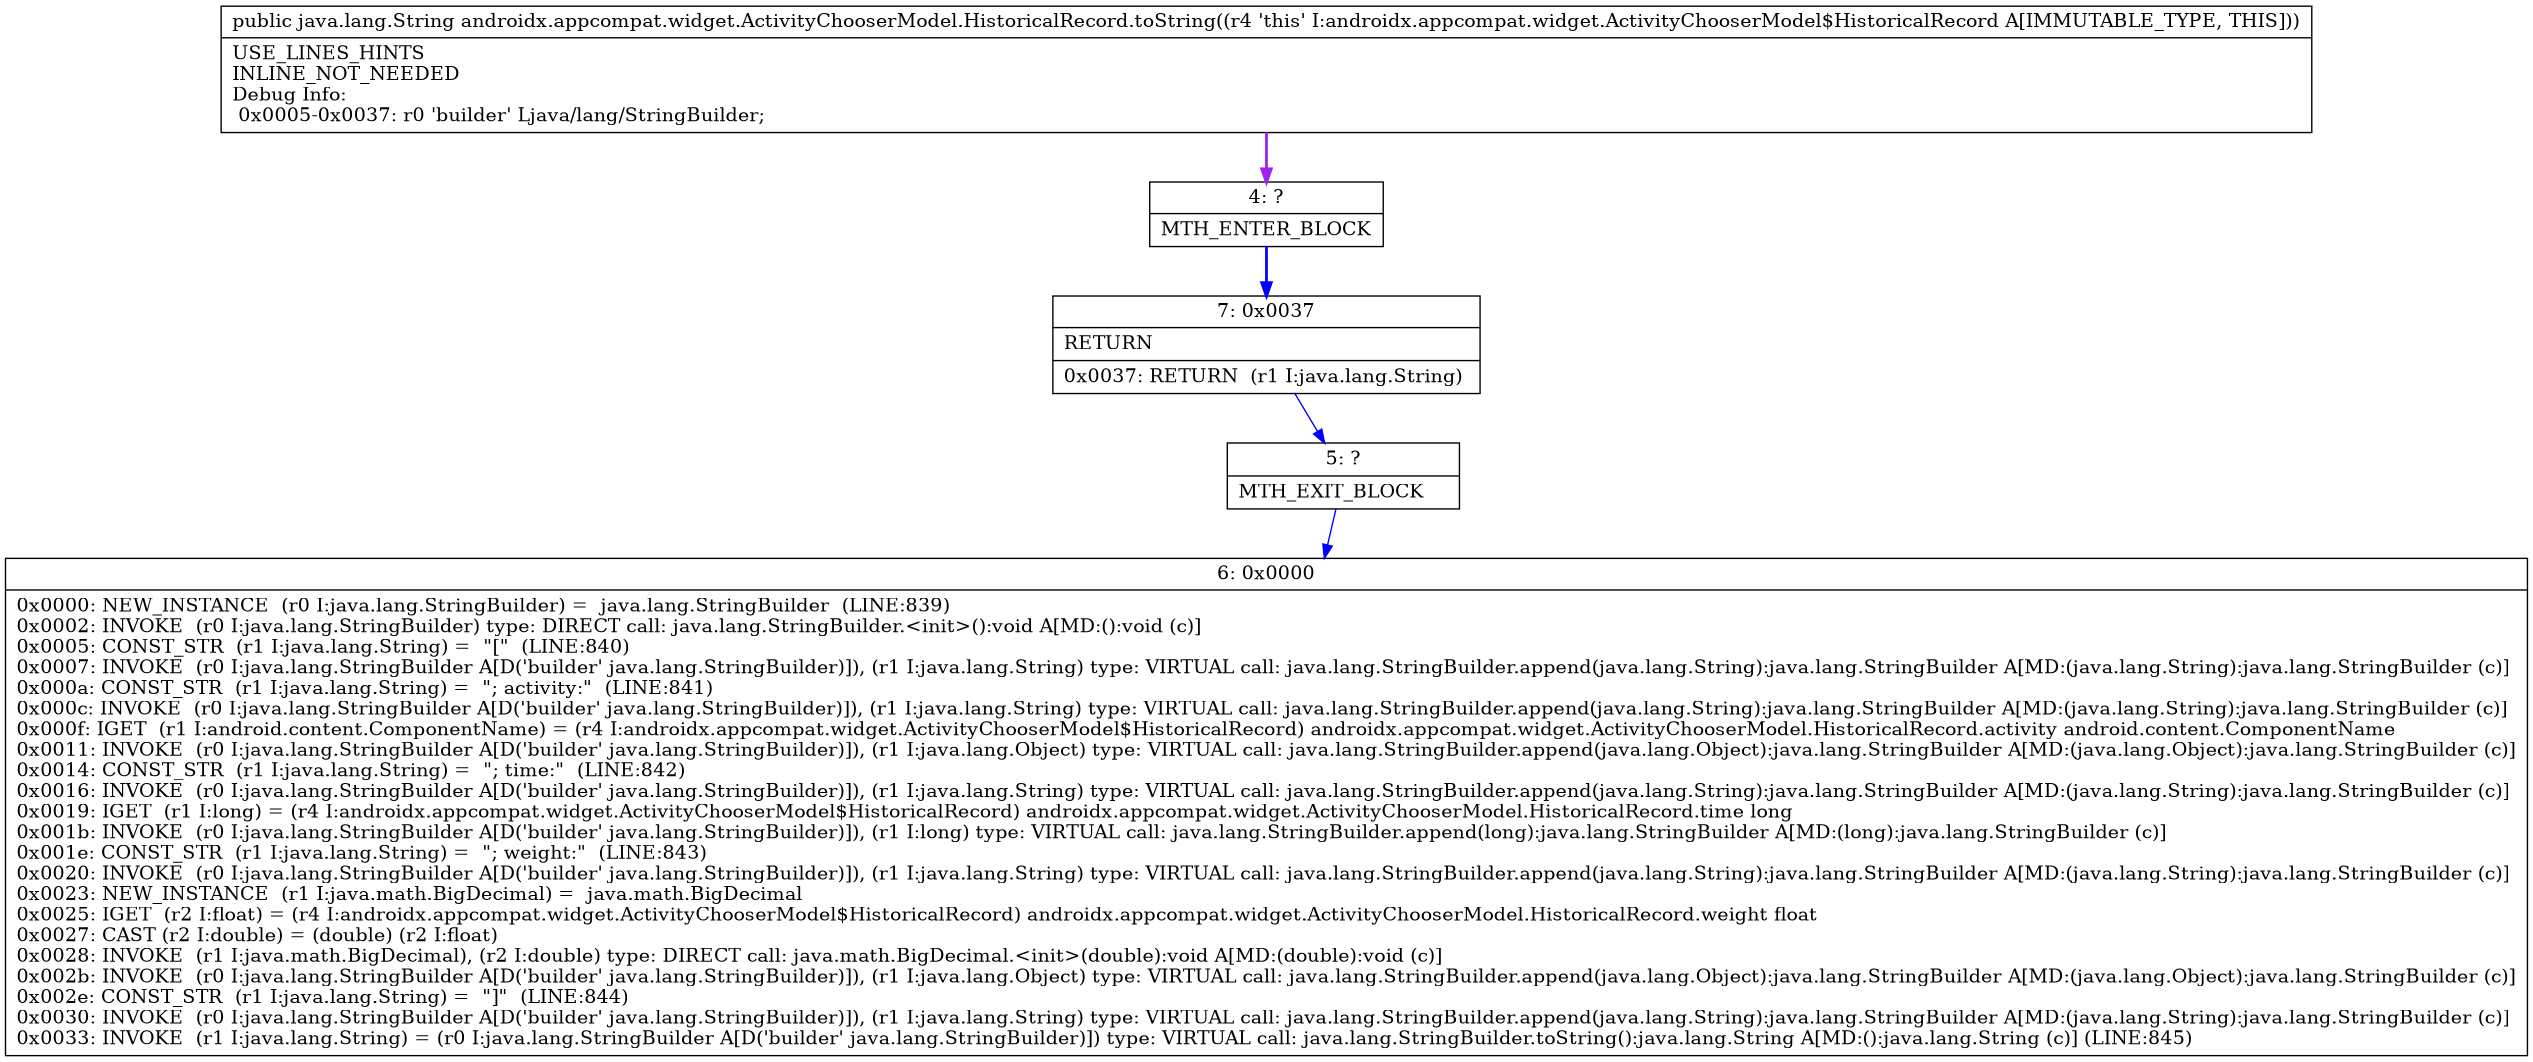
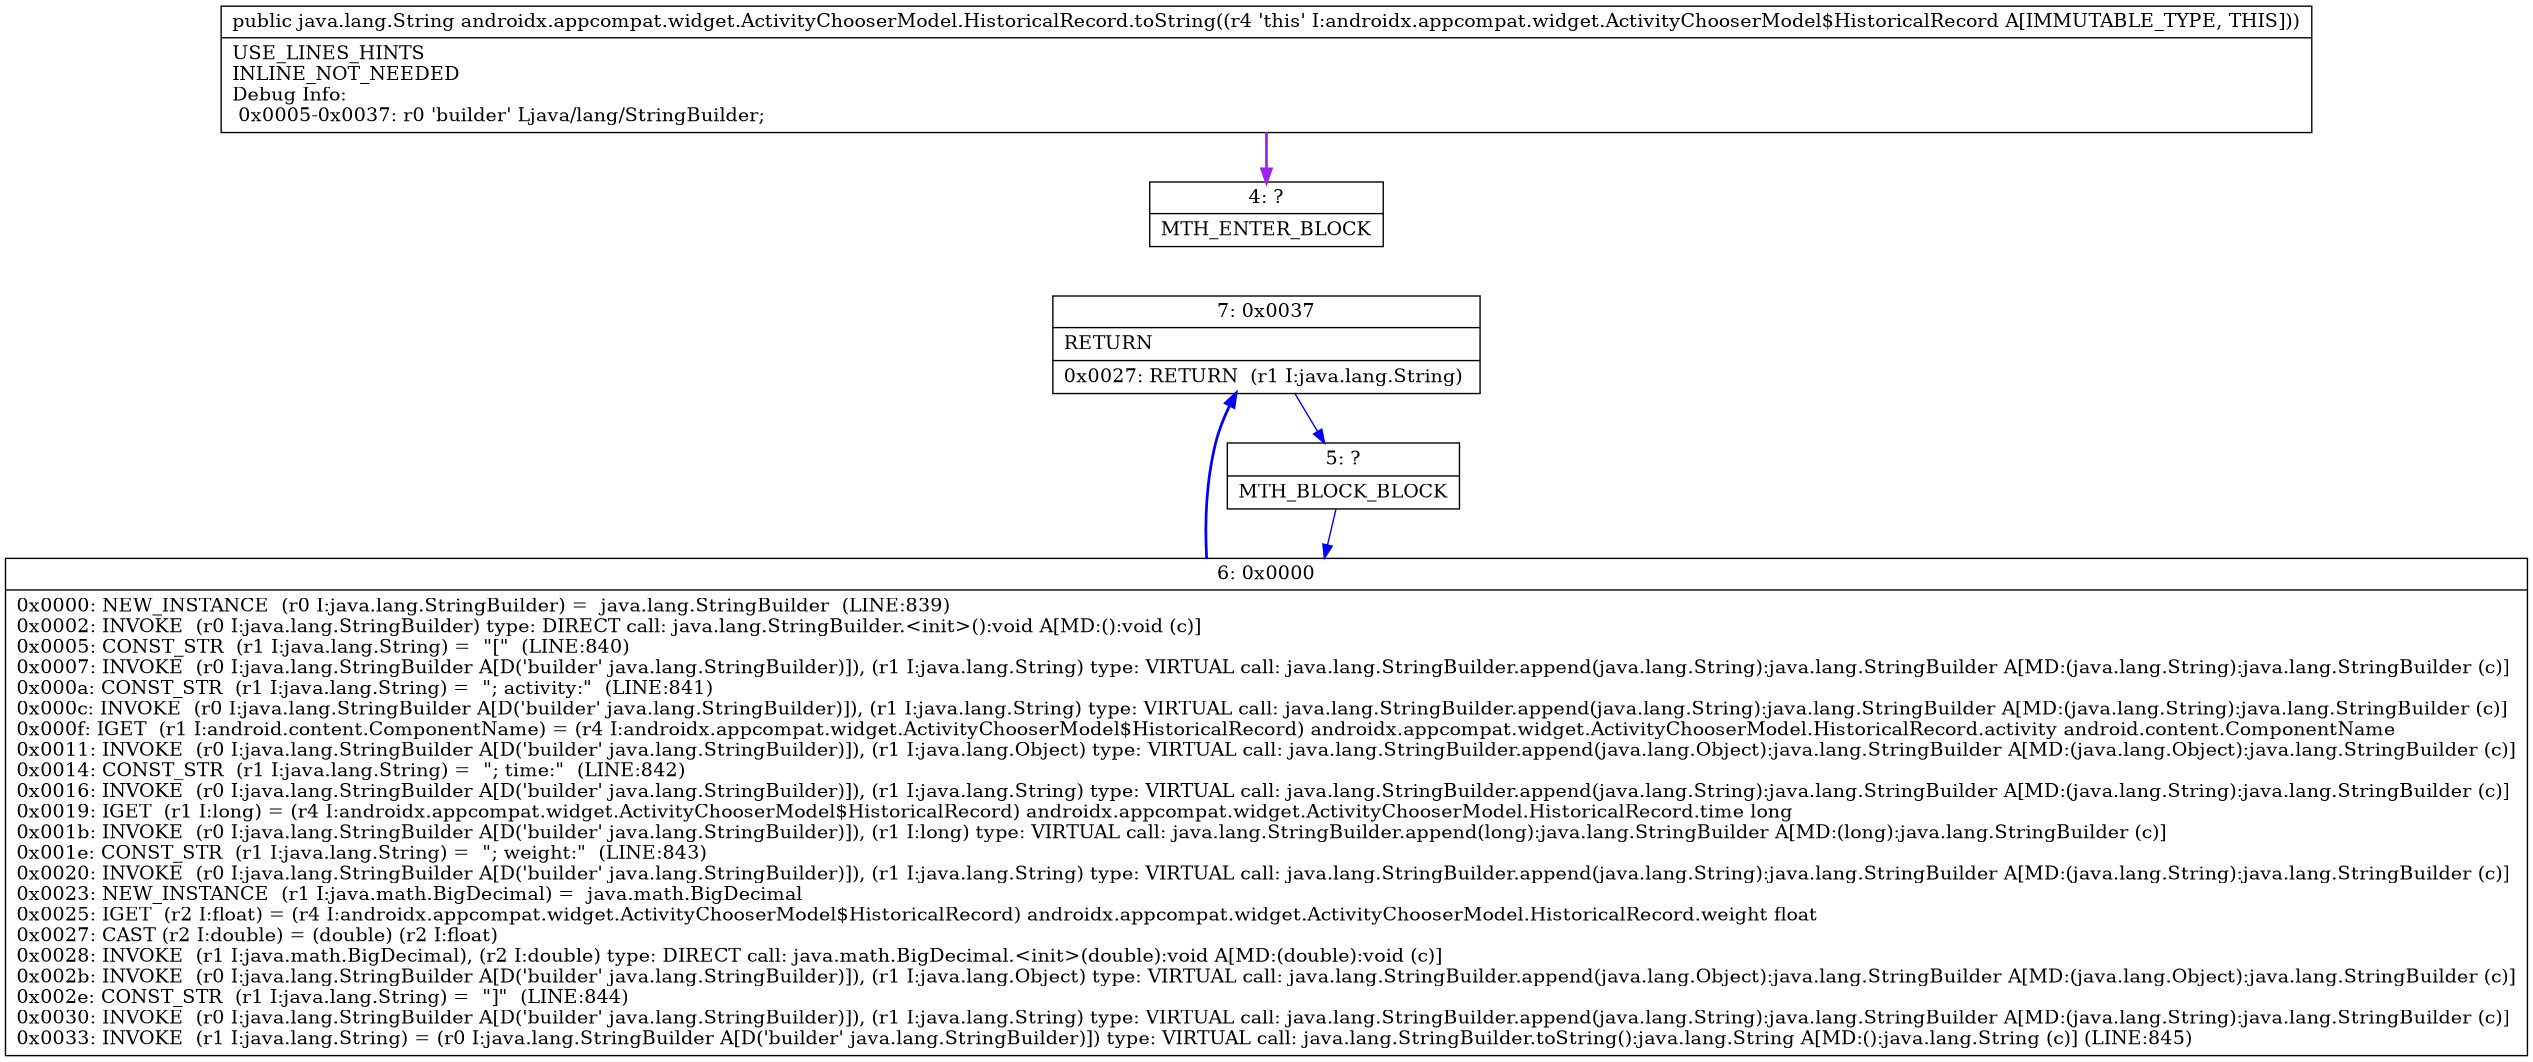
edge "4: ?" -> "7: 0x0037": now "6: 0x0000" -> "7: 0x0037"
node "7: 0x0037": text "0x0037: RETURN  (r1 I:java.lang.String)" -> "0x0027: RETURN  (r1 I:java.lang.String)"
node "5: ?": text "MTH_EXIT_BLOCK" -> "MTH_BLOCK_BLOCK"
